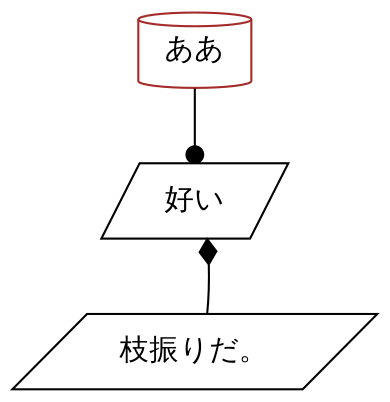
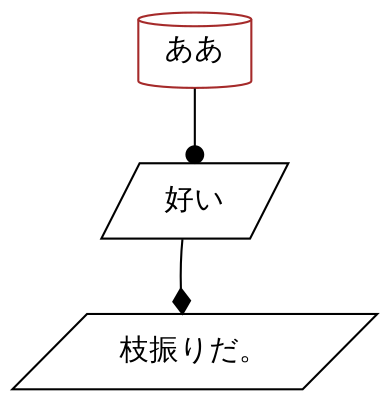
edge "枝振りだ。" -> "好い": reversed
